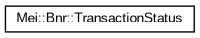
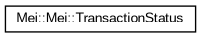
node "Mei::Bnr::TransactionStatus": label "Mei::Bnr::TransactionStatus" -> "Mei::Mei::TransactionStatus"
